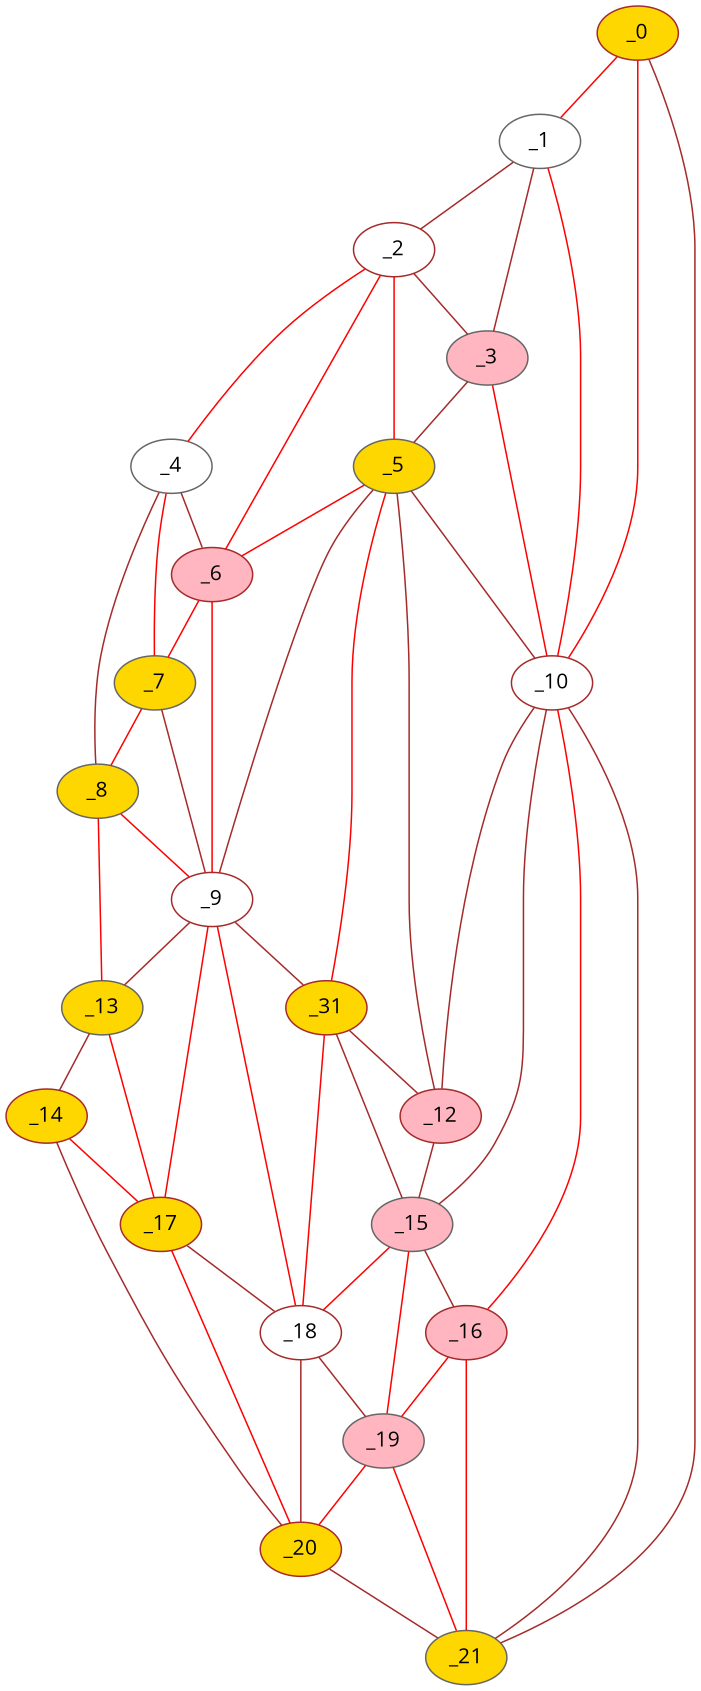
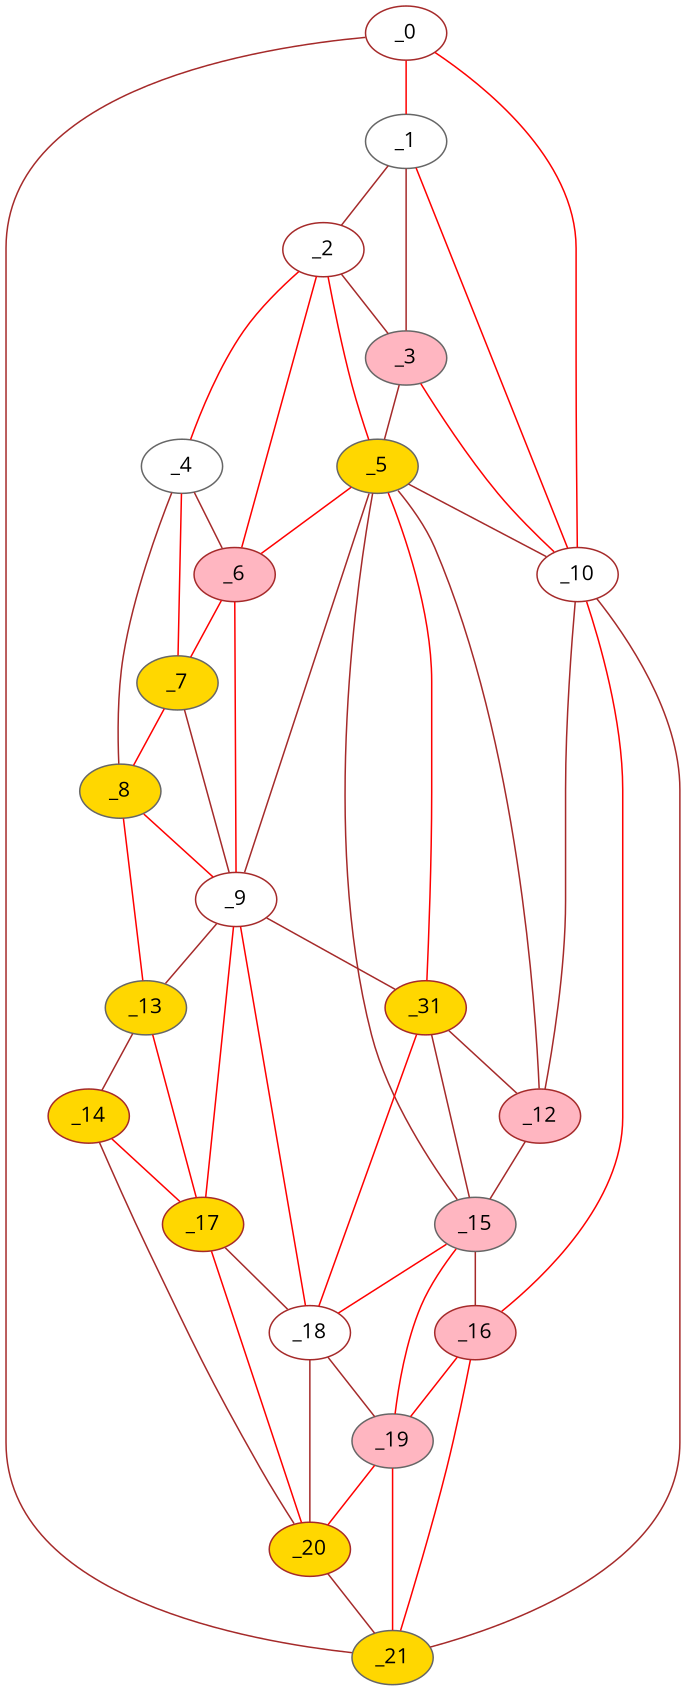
node "_0": fillcolor gold -> white
edge "_10" -- "_15": now "_5" -- "_15"
